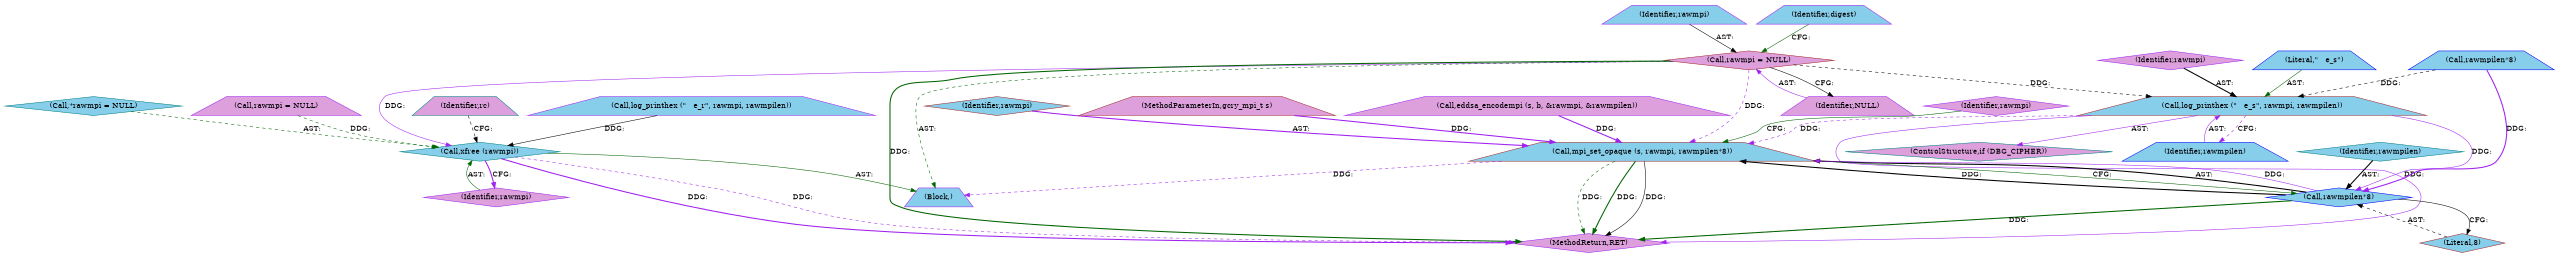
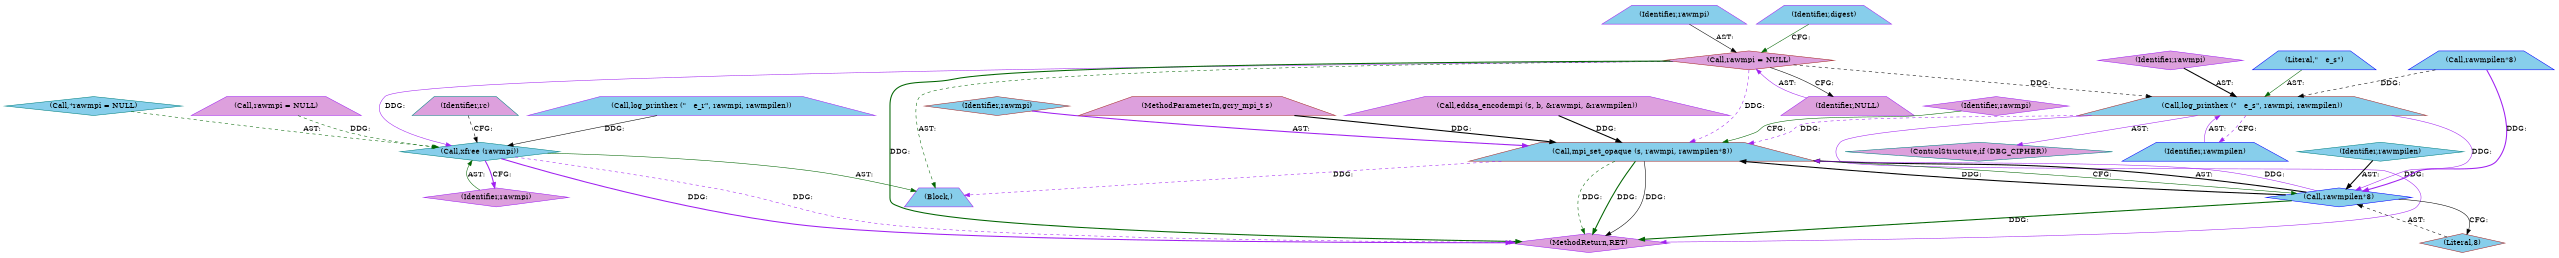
edge "(Call,eddsa_encodempi (s, b, &rawmpi, &rawmpilen))" -> "(Call,mpi_set_opaque (s, rawmpi, rawmpilen*8))": color purple -> black
edge "(MethodParameterIn,gcry_mpi_t s)" -> "(Call,mpi_set_opaque (s, rawmpi, rawmpilen*8))": color purple -> black
